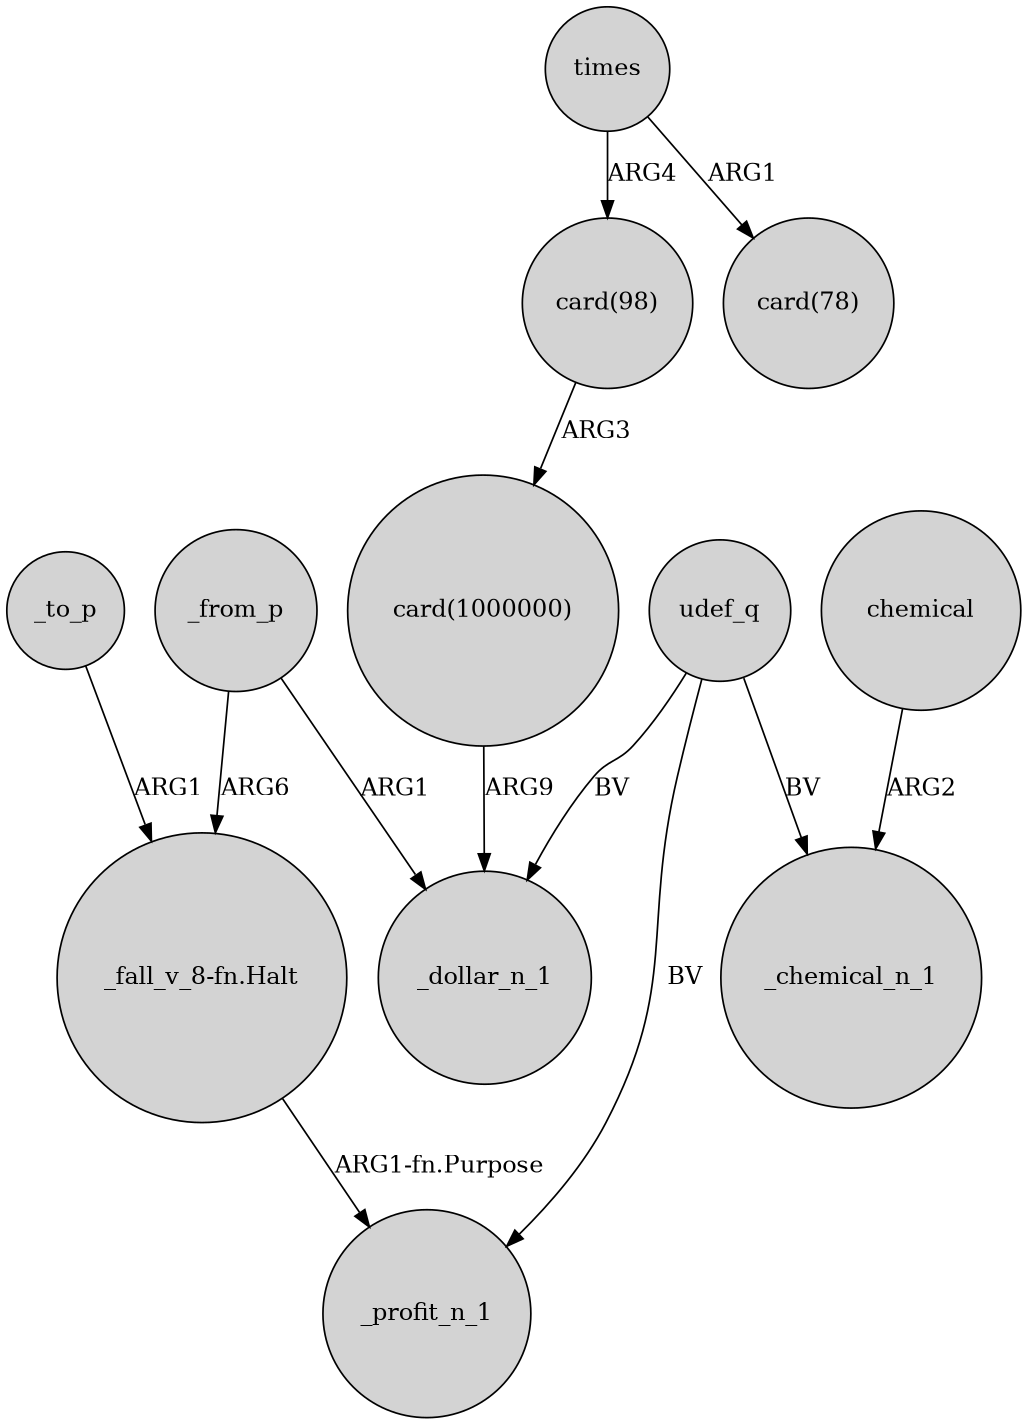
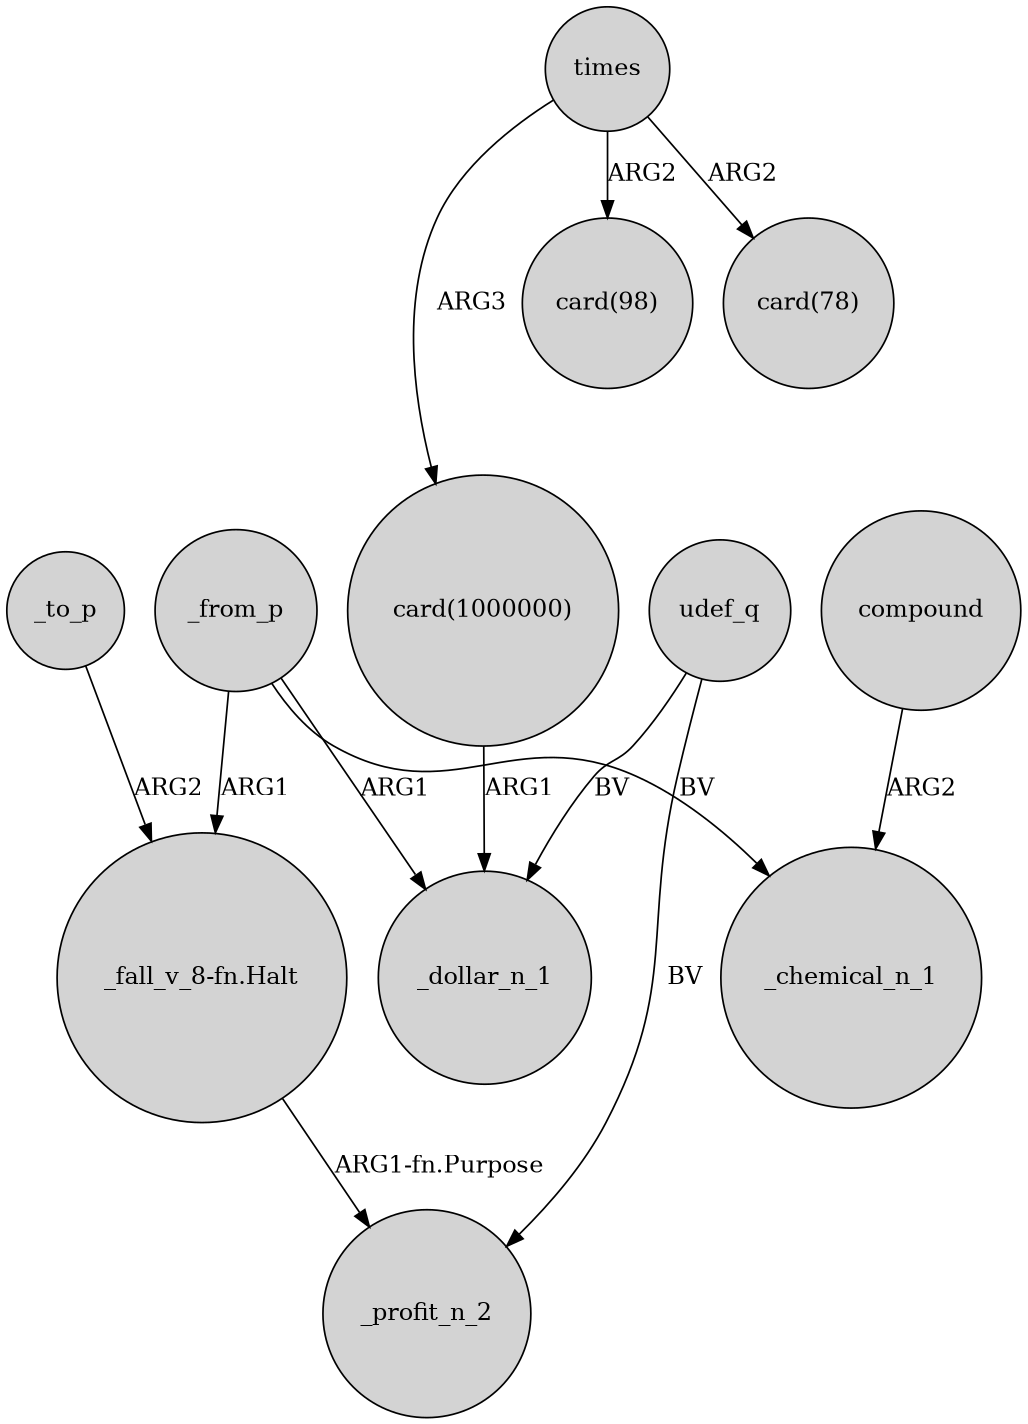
edge "times" -> "card(98)": label "ARG4" -> "ARG2"
edge "times" -> "card(78)": label "ARG1" -> "ARG2"
edge "card(98)" -> "card(1000000)": now "times" -> "card(1000000)"
node "chemical": label "chemical" -> "compound"
edge "udef_q" -> "_chemical_n_1": now "_from_p" -> "_chemical_n_1"
edge "_to_p" -> "_fall_v_8-fn.Halt": label "ARG1" -> "ARG2"
edge "_from_p" -> "_fall_v_8-fn.Halt": label "ARG6" -> "ARG1"
edge "card(1000000)" -> "_dollar_n_1": label "ARG9" -> "ARG1"
node "_profit_n_1": label "_profit_n_1" -> "_profit_n_2"
